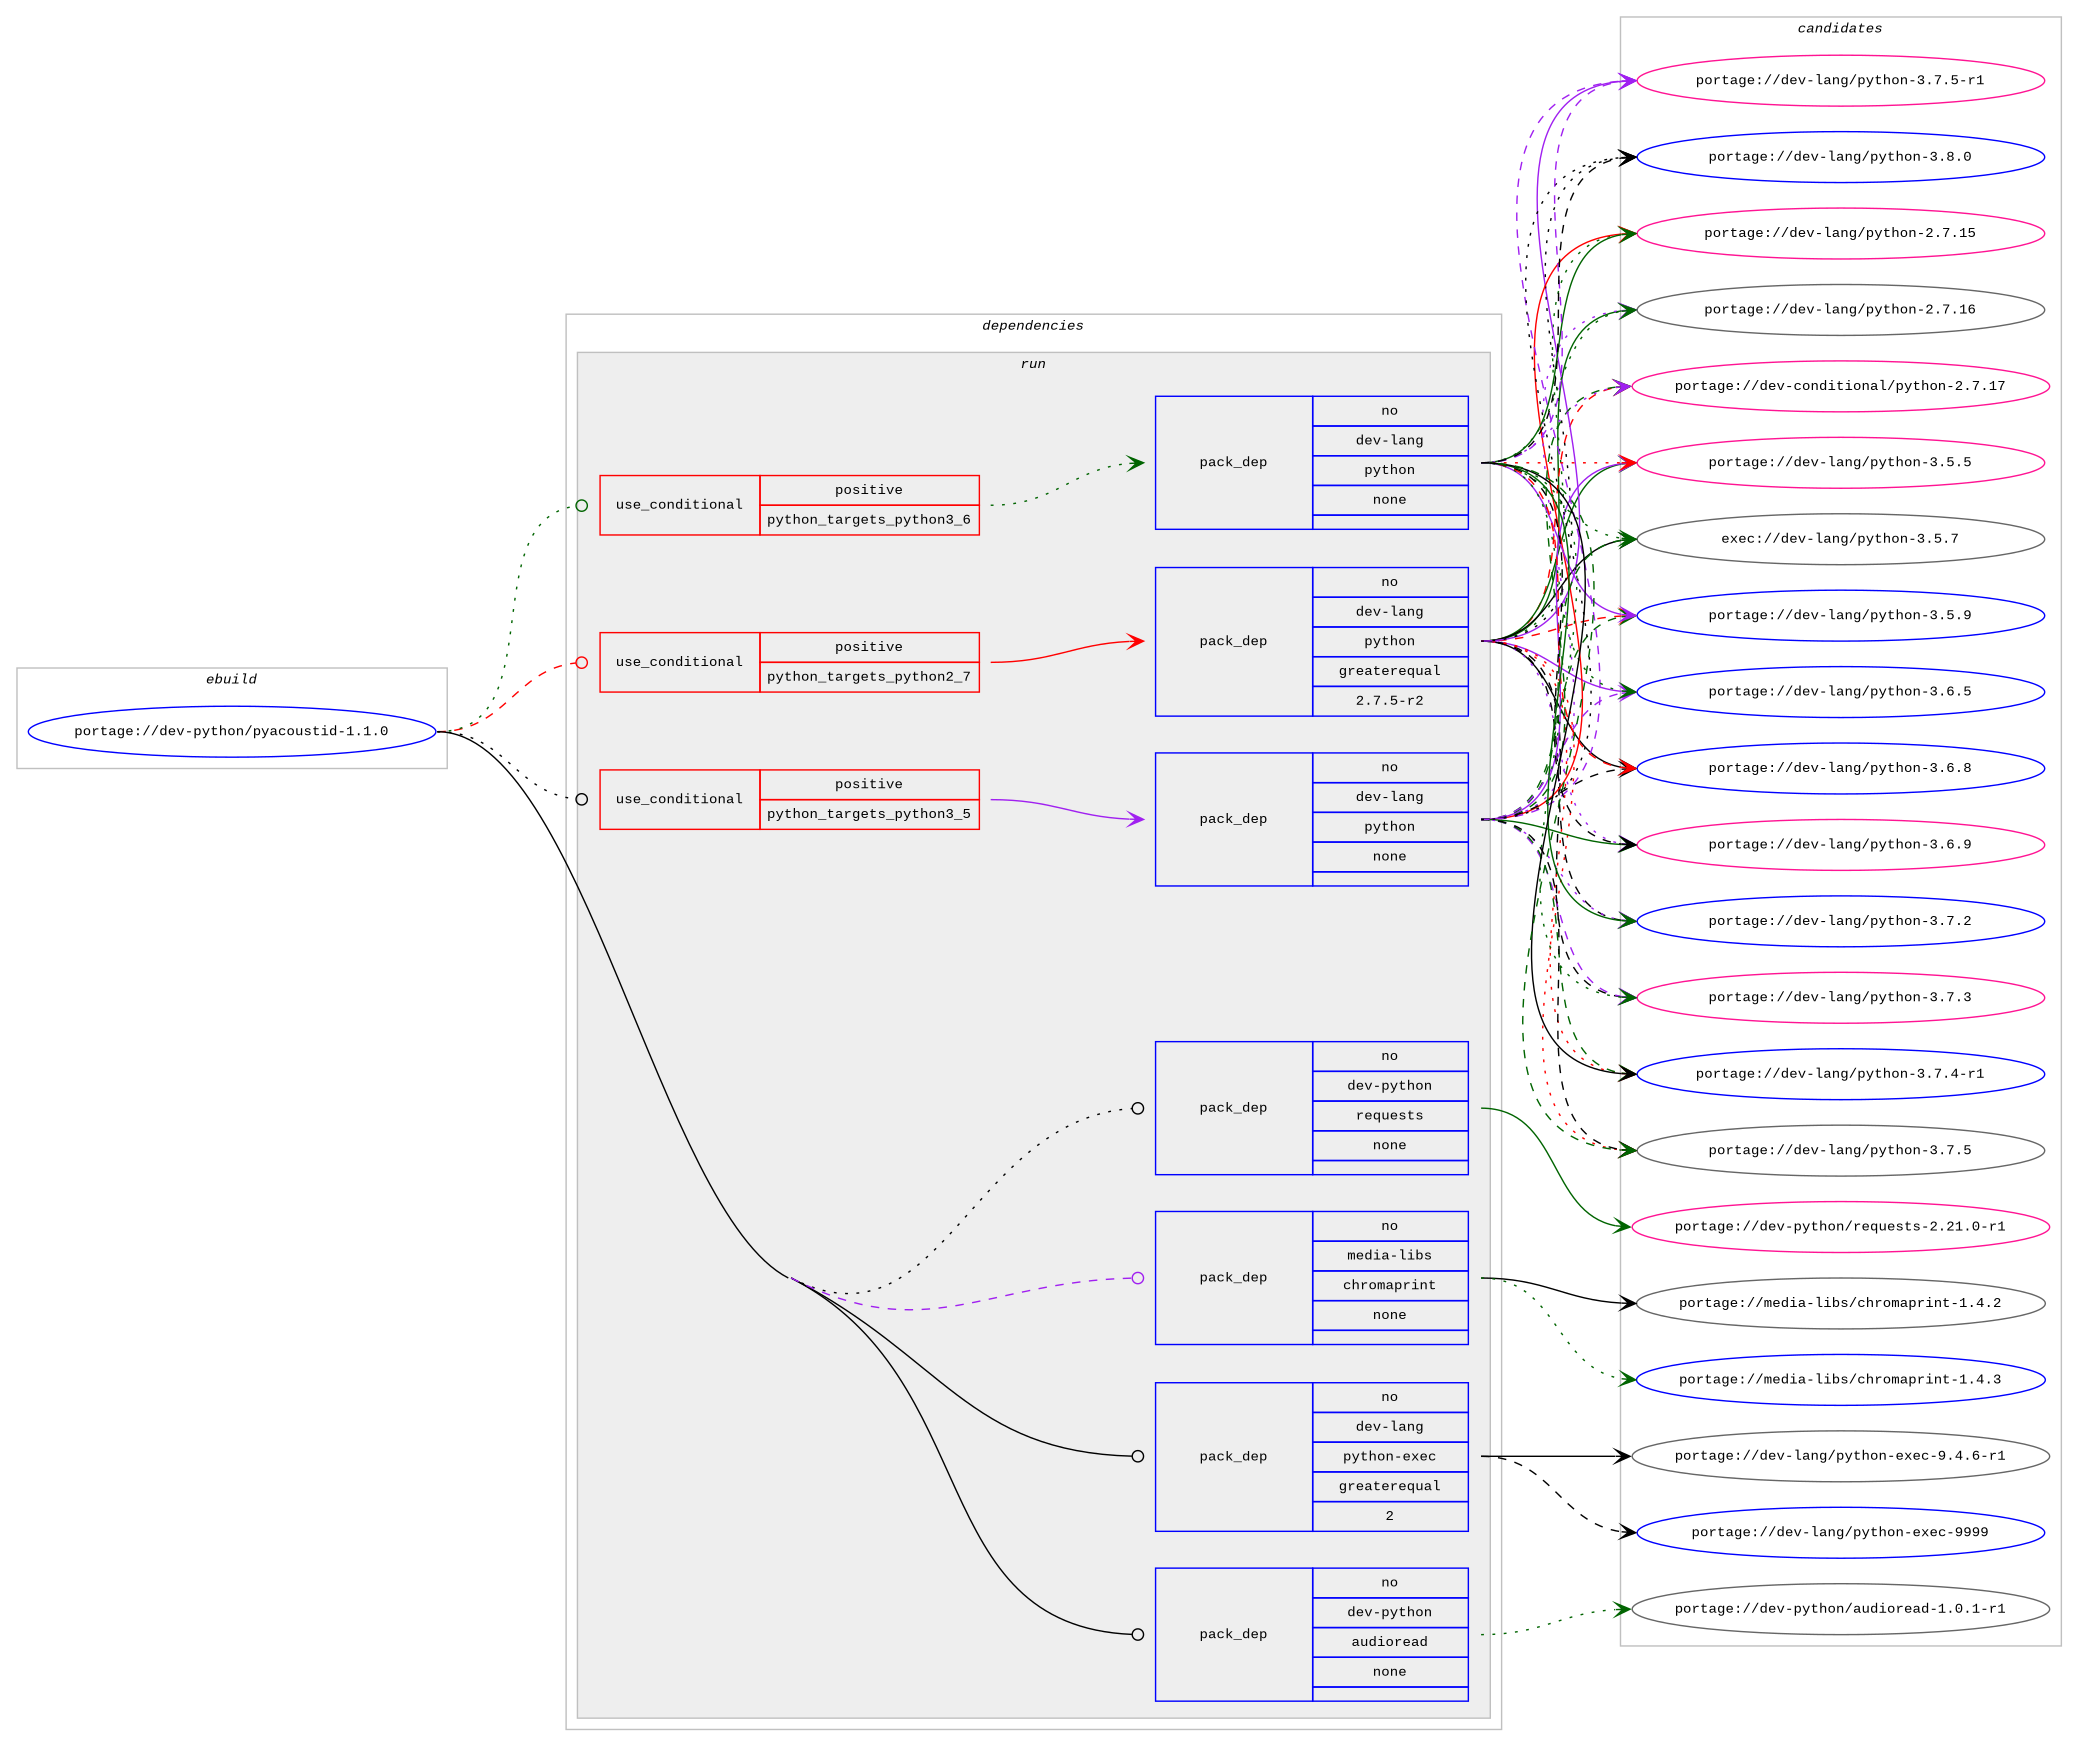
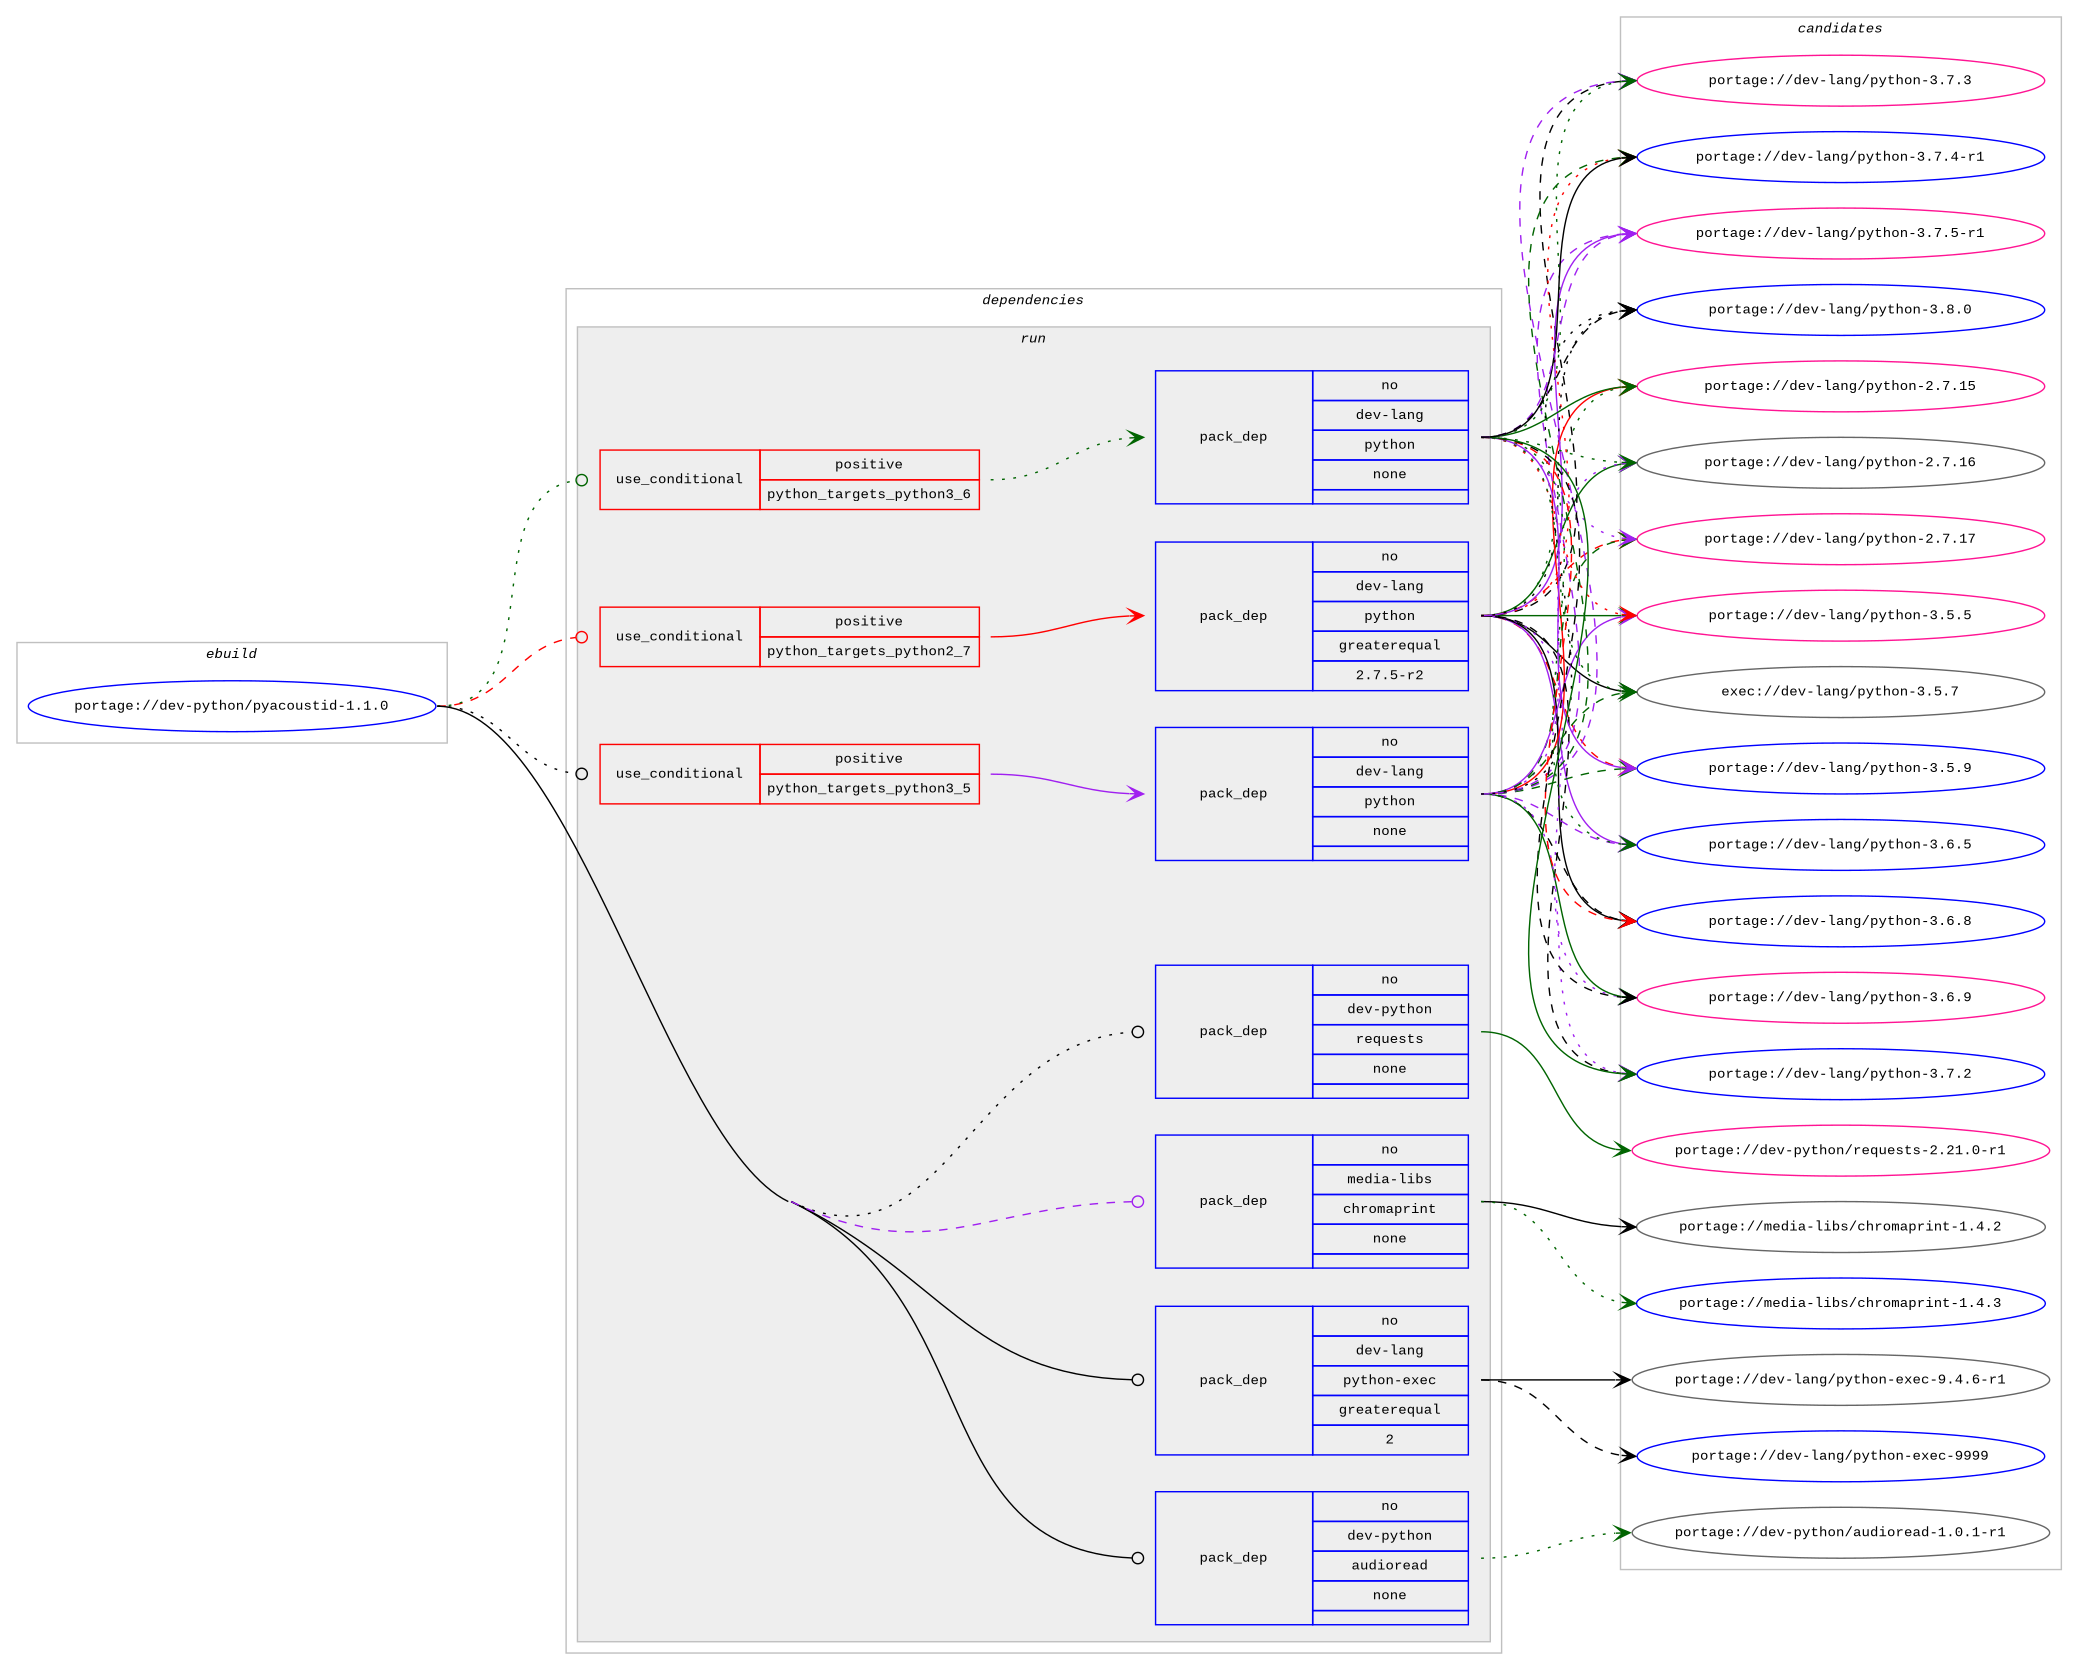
node "portage://dev-conditional/python-2.7.17": label "portage://dev-conditional/python-2.7.17" -> "portage://dev-lang/python-2.7.17"
node "portage://dev-lang/python-3.7.5": removed
